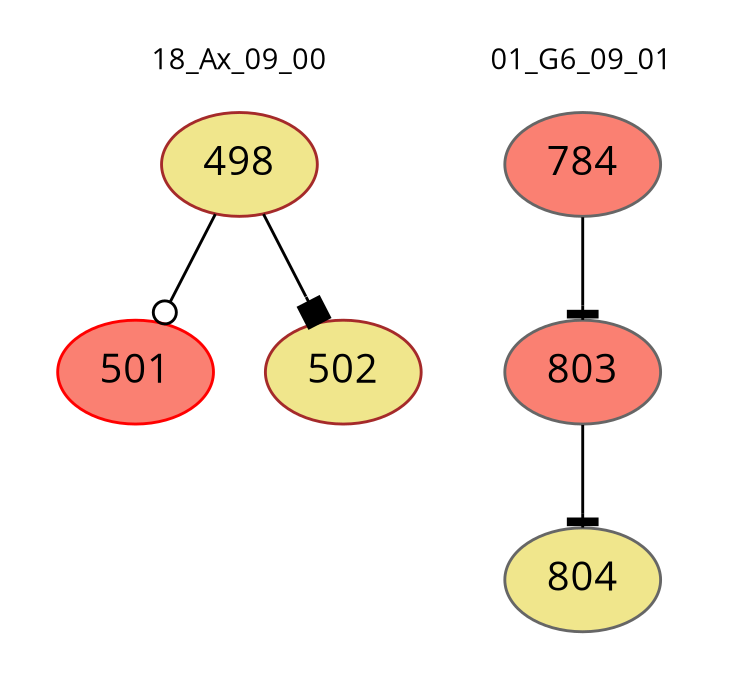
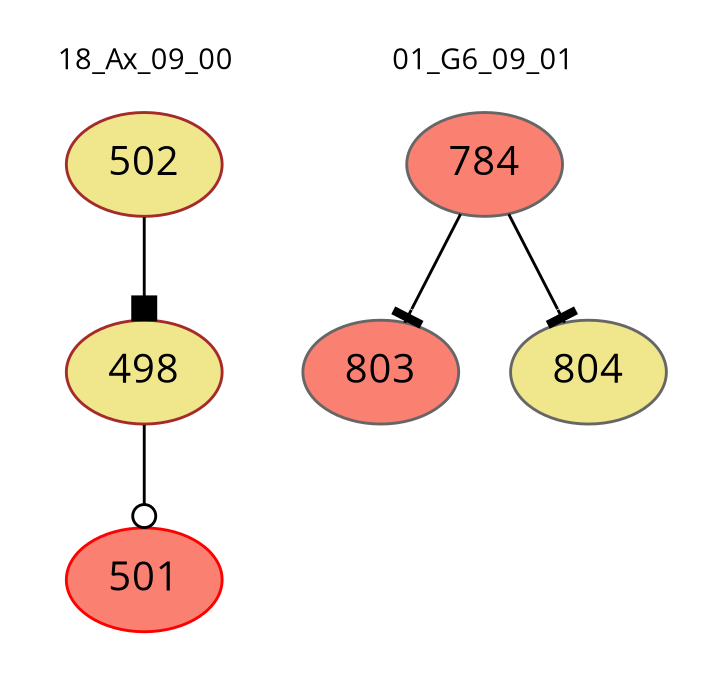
edge "498" -> "502": reversed
edge "803" -> "804": now "784" -> "804"
